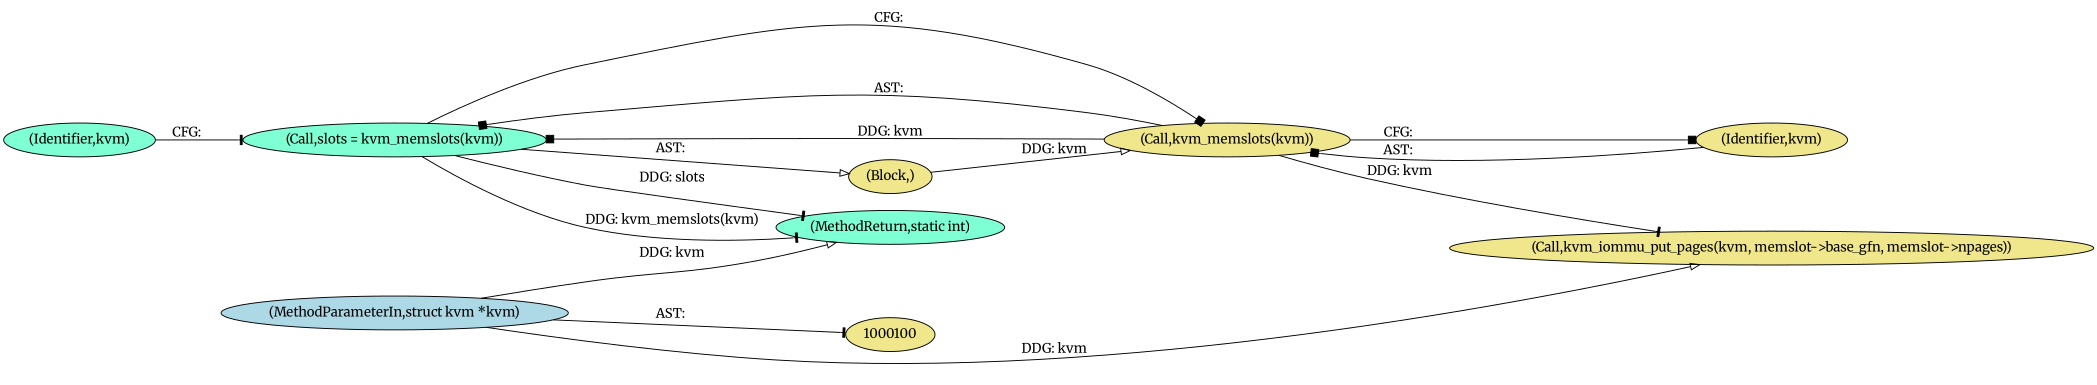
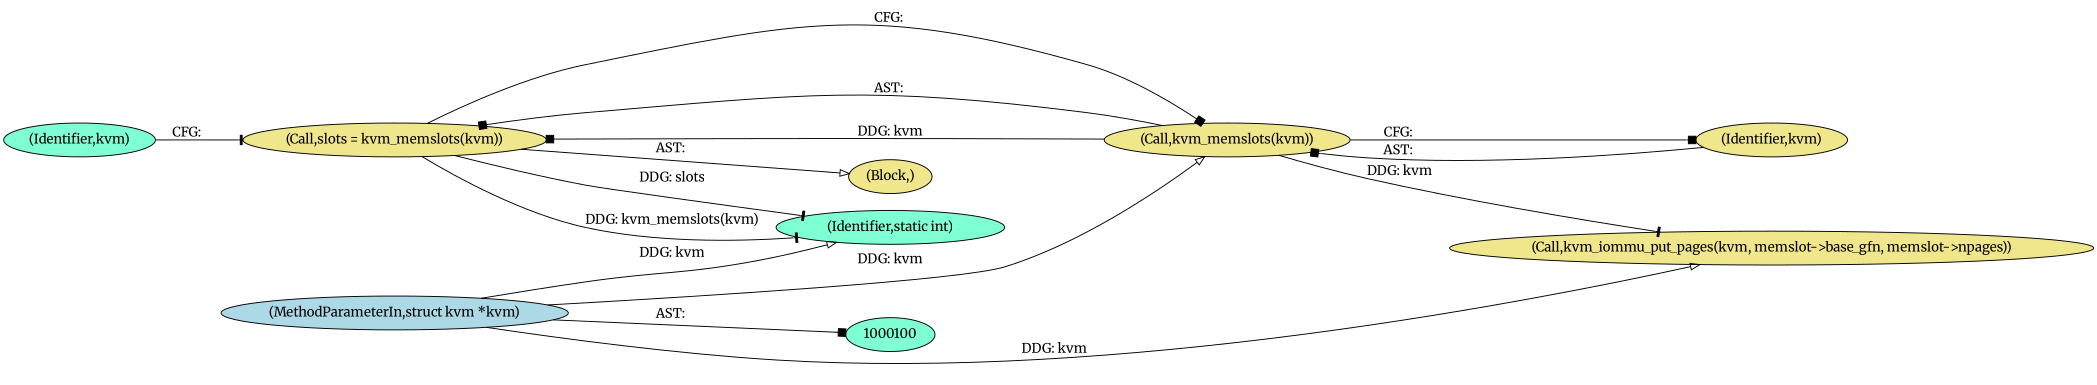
node "(Call,slots = kvm_memslots(kvm))": fillcolor aquamarine -> khaki
edge "(Block,)" -> "(Call,kvm_memslots(kvm))": now "(MethodParameterIn,struct kvm *kvm)" -> "(Call,kvm_memslots(kvm))"
node "(MethodReturn,static int)": label "(MethodReturn,static int)" -> "(Identifier,static int)"
edge "(MethodParameterIn,struct kvm *kvm)" -> "1000100": arrowhead tee -> box
node "1000100": fillcolor khaki -> aquamarine
